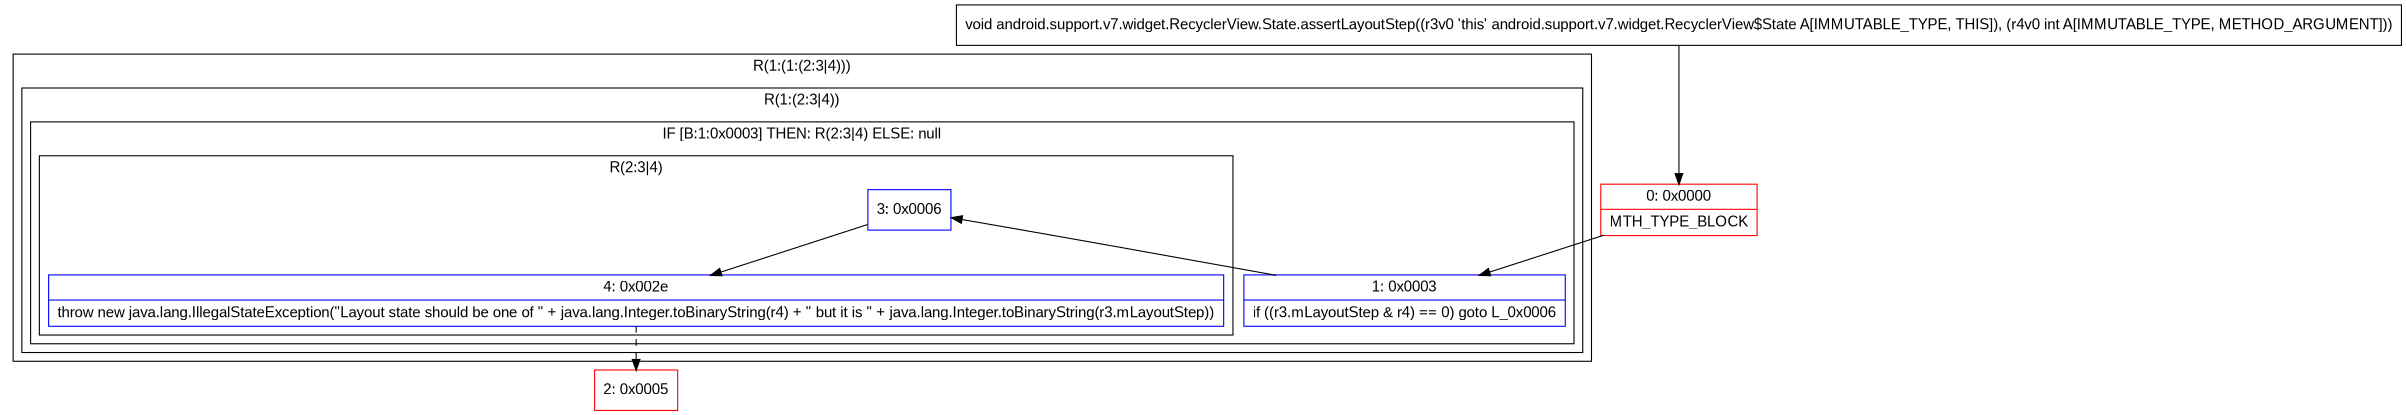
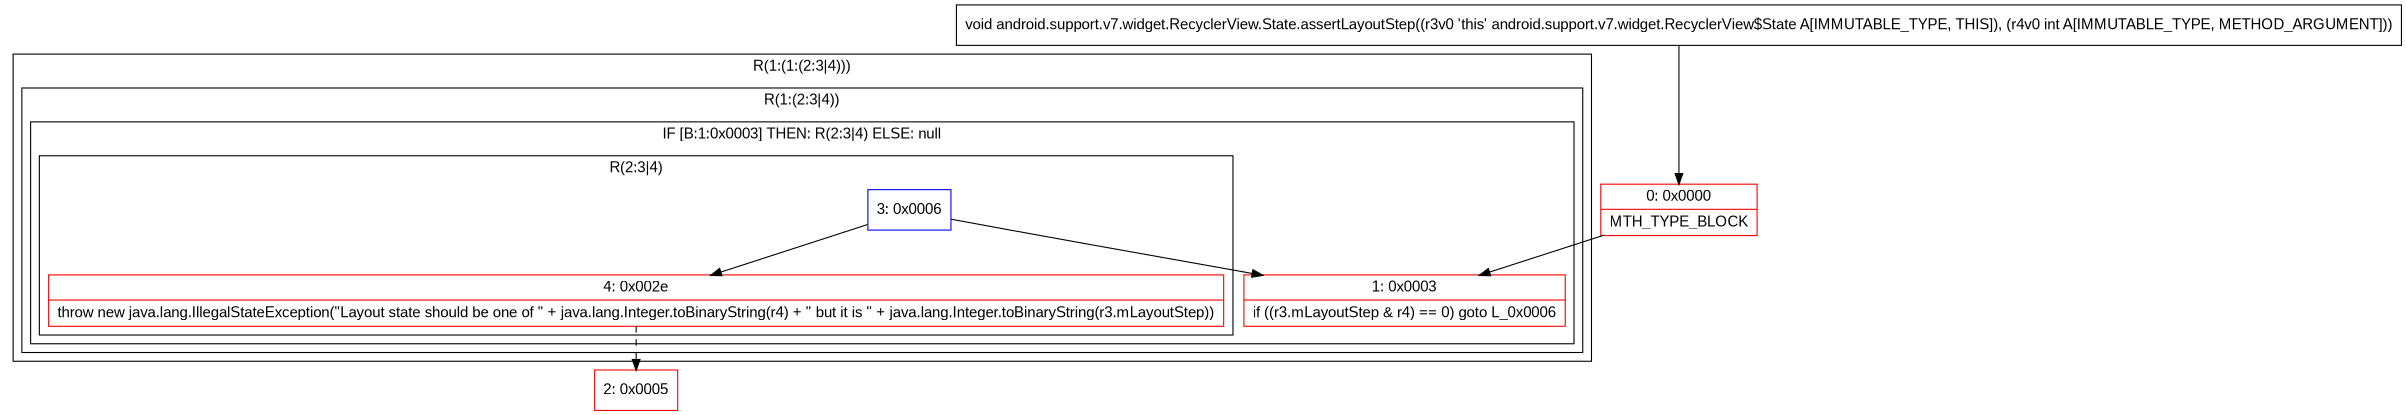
edge "1: 0x0003" -> "3: 0x0006": reversed
node "4: 0x002e": color blue -> red
node "1: 0x0003": color blue -> red
